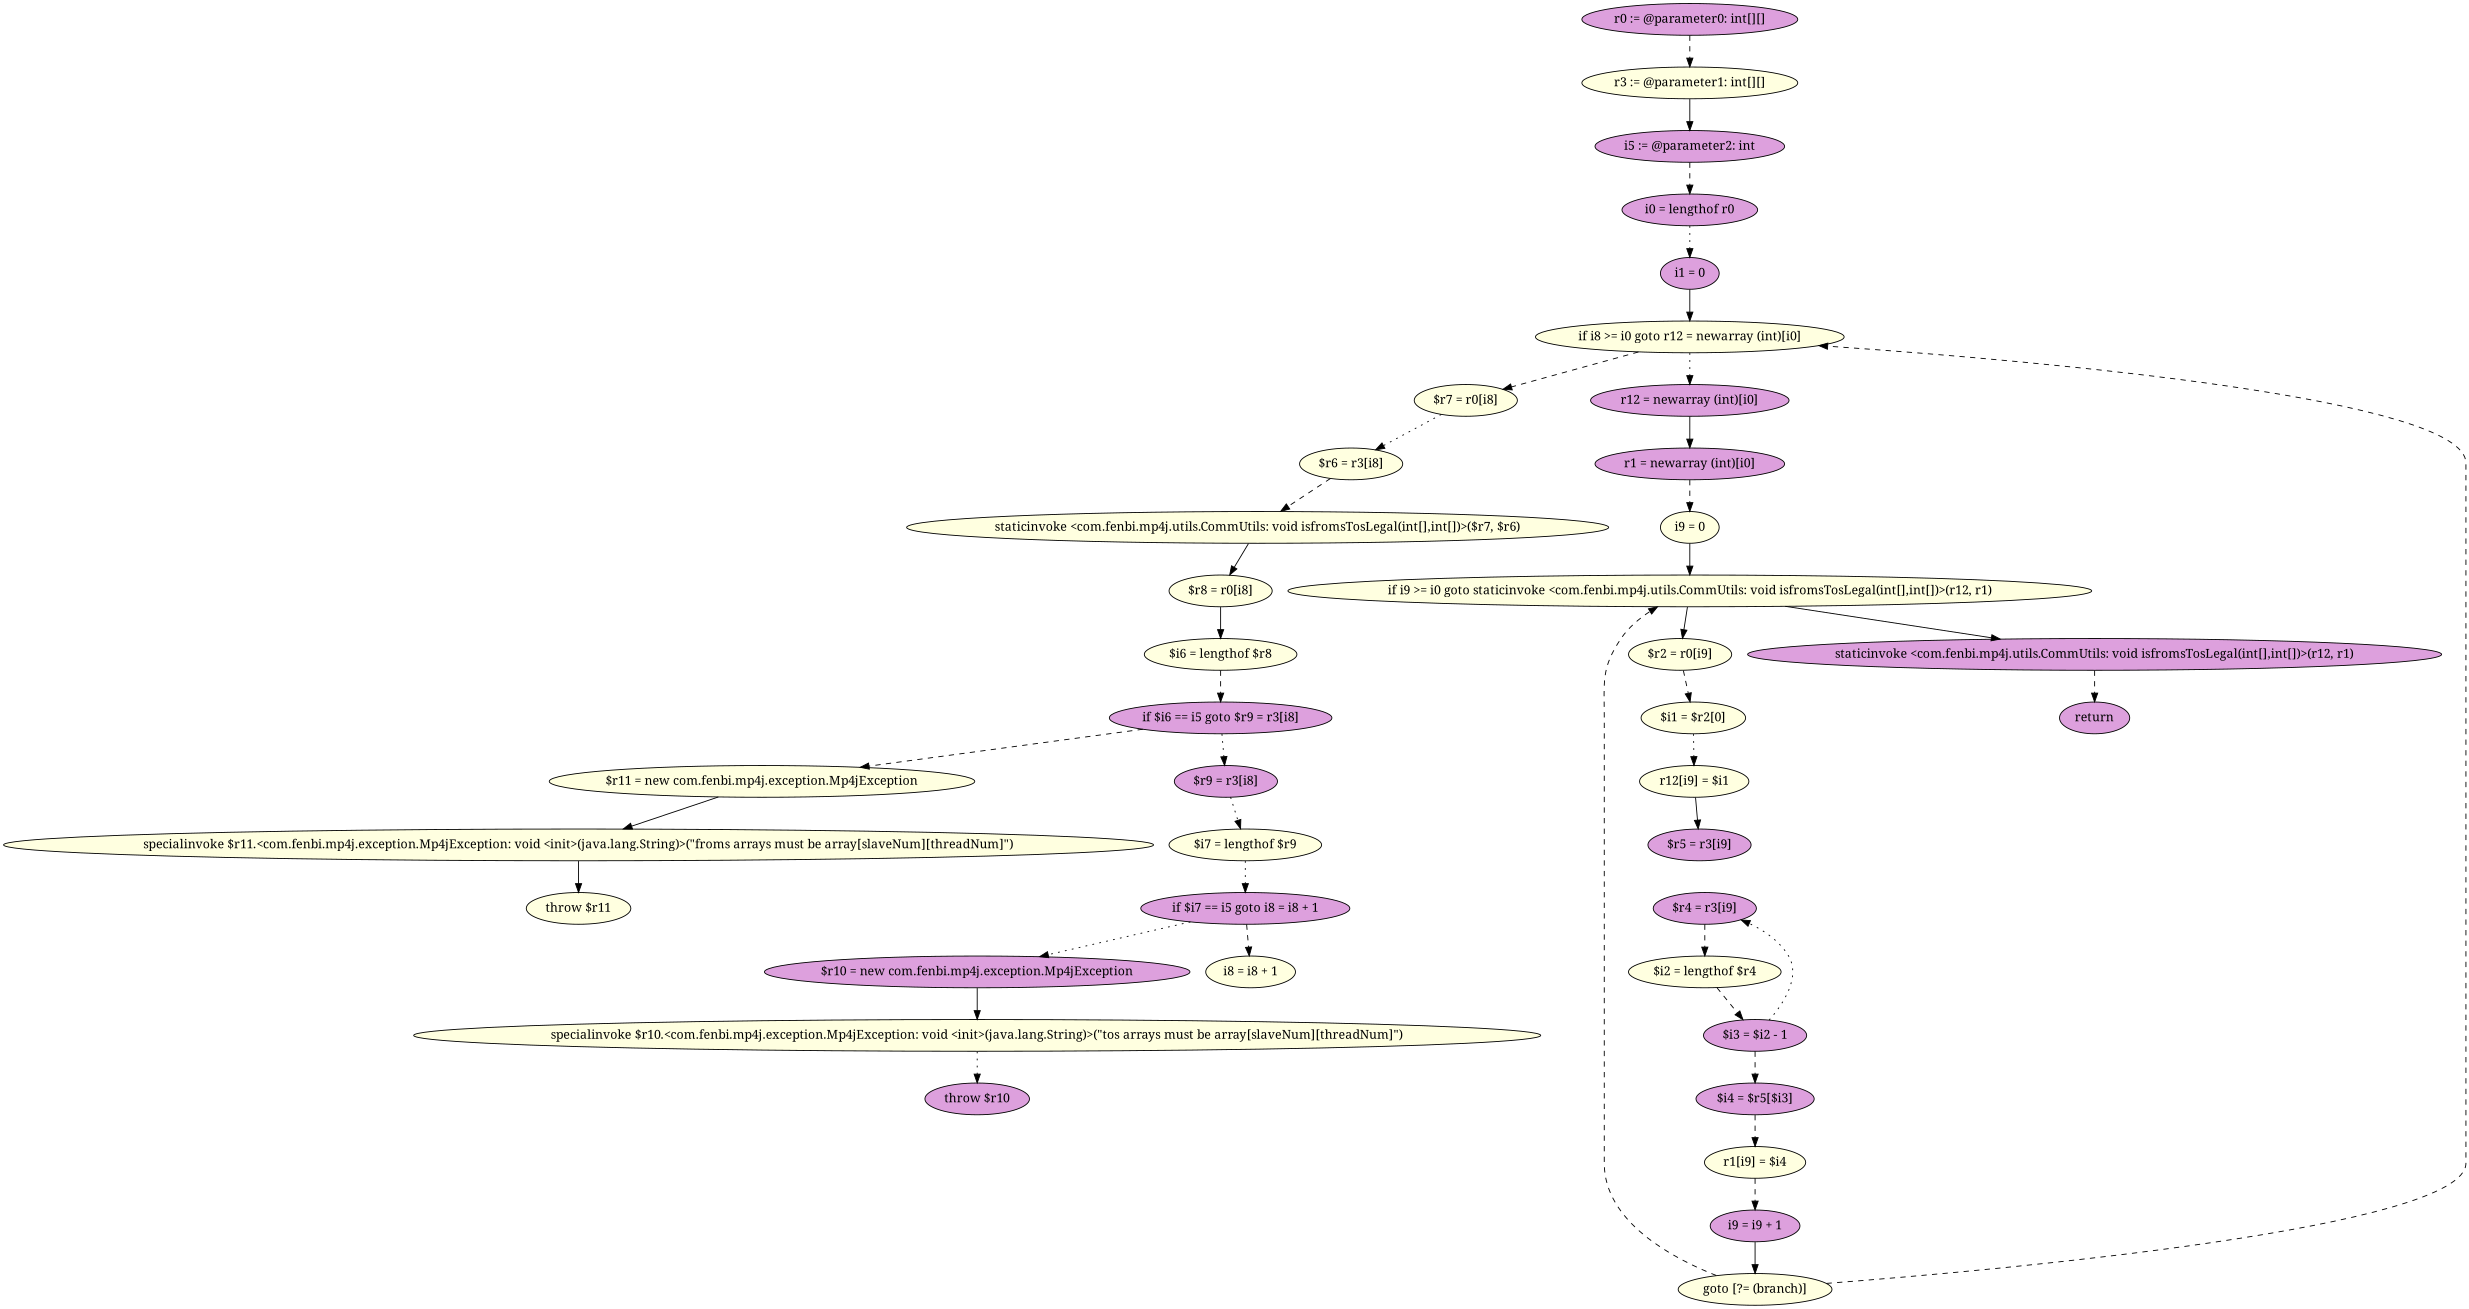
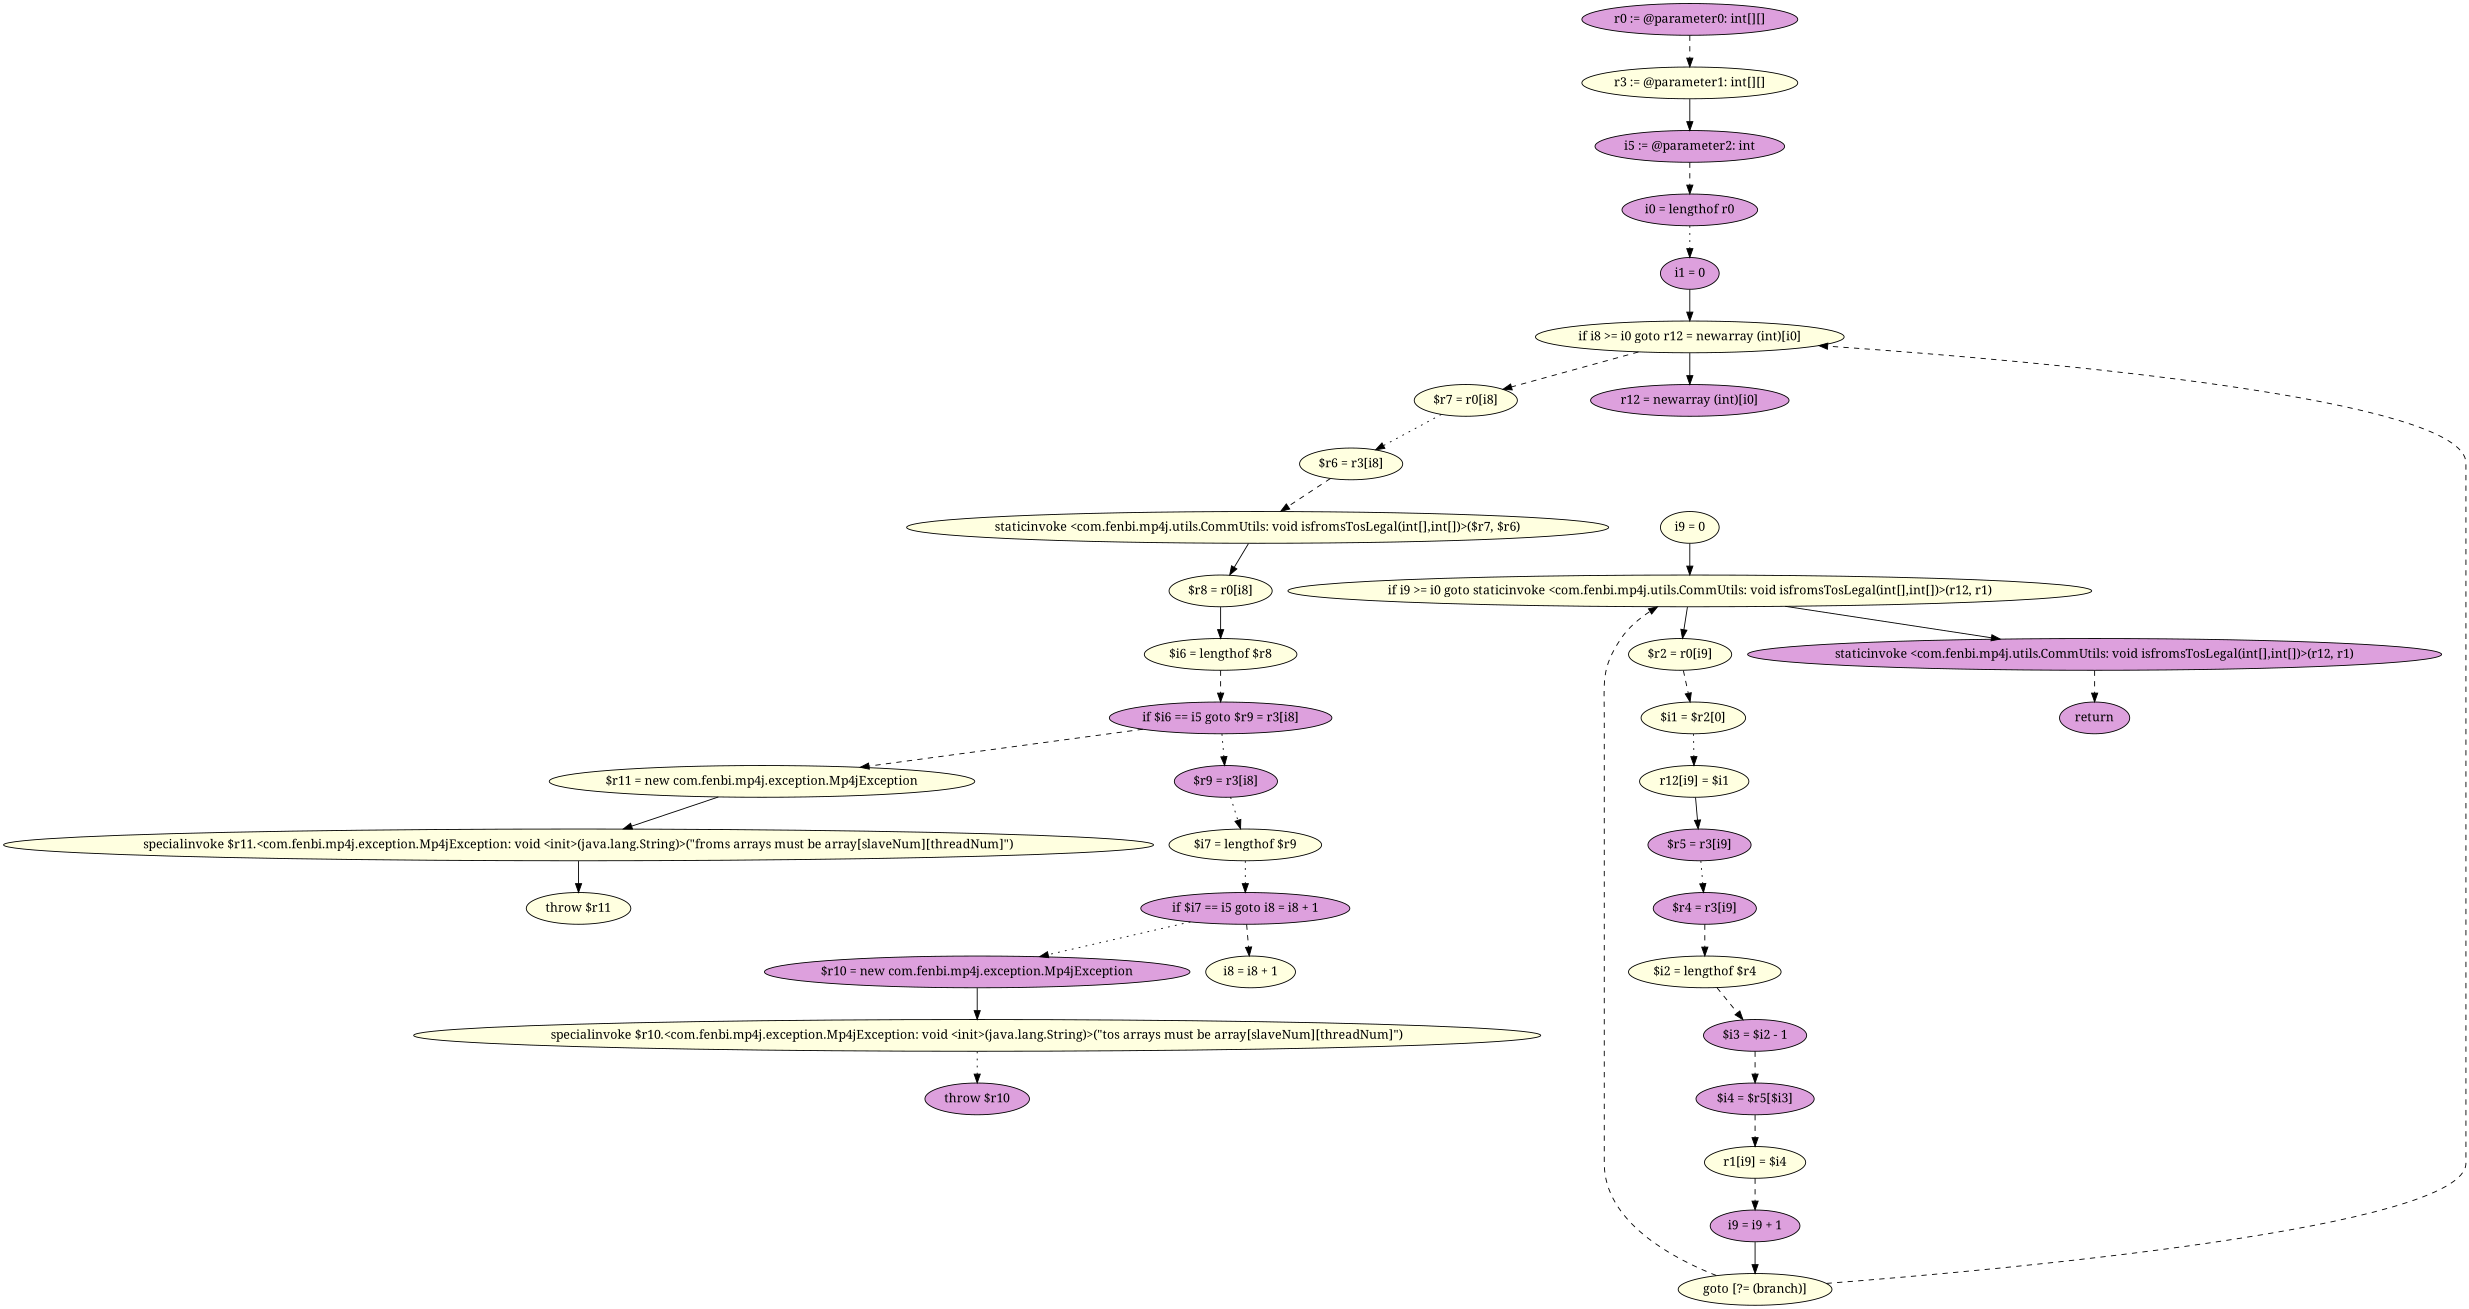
edge "if i8 >= i0 goto r12 = newarray (int)[i0]" -> "r12 = newarray (int)[i0]": style dotted -> solid
node "r1 = newarray (int)[i0]": removed
edge "$i3 = $i2 - 1" -> "$r4 = r3[i9]": now "$r5 = r3[i9]" -> "$r4 = r3[i9]"
